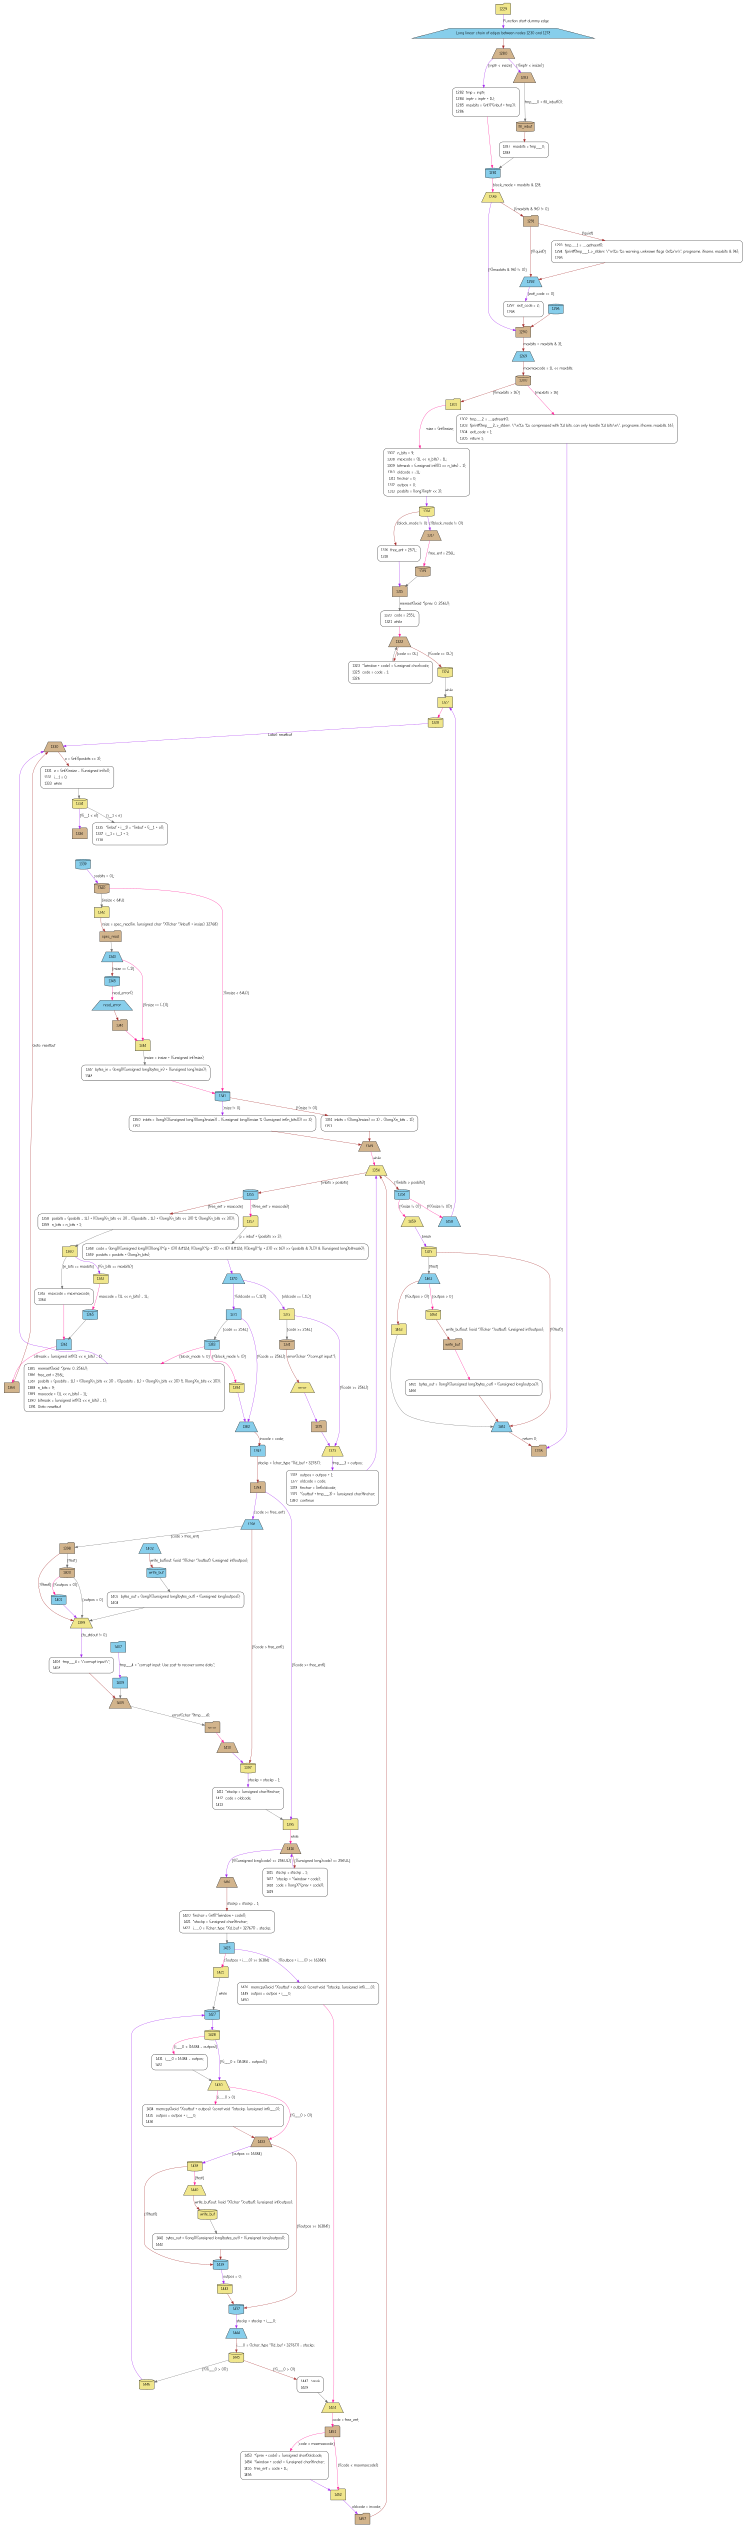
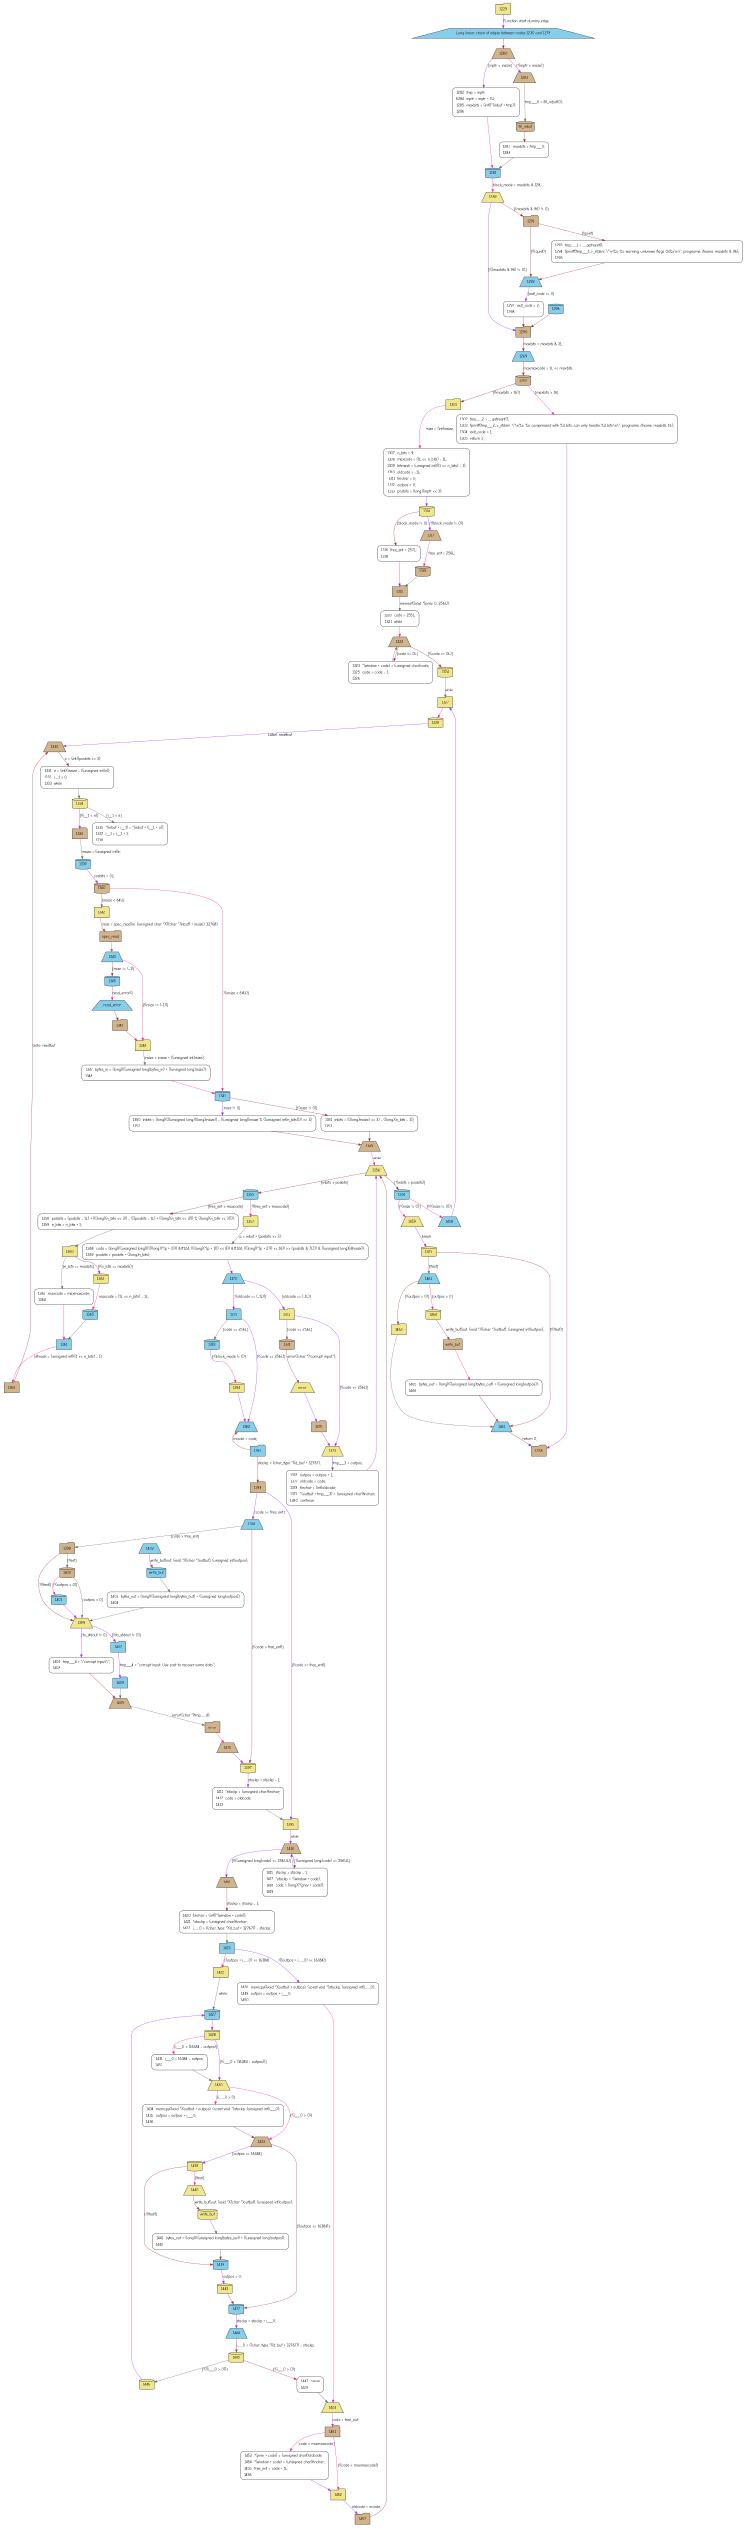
node "1282": text "1284" -> "6284"
edge "1336" -> "1339": added, label "insize = (unsigned int)e;"
node "1385": removed
edge "1382" -> "1393": reversed
edge "1399" -> "1407": added, label "[!(to_stdout != 0)]"
edge "1424" -> "1451": label "code = free_ent;" -> "code = free_out;"
